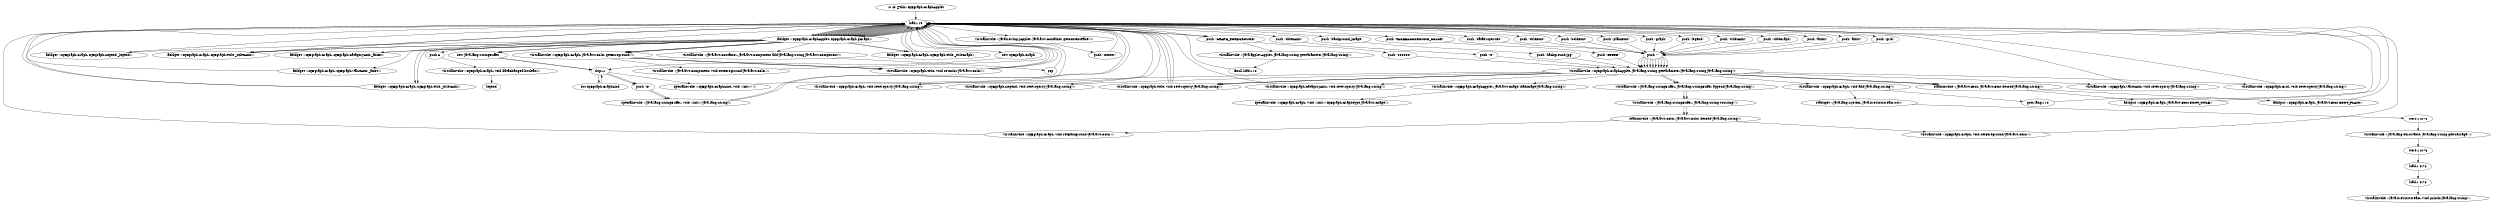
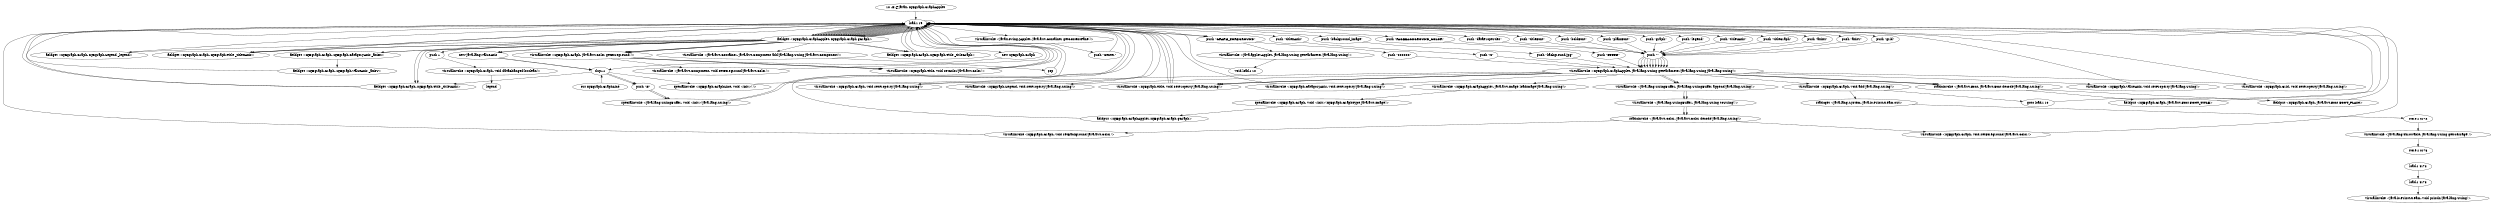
node "r0 := @this: KJEgraph.GraphApplet": label "r0 := @this: KJEgraph.GraphApplet" -> "r0 := @javax: KJEgraph.GraphApplet"
edge "fieldget <KJEgraph.GraphApplet: KJEgraph.Graph gGraph>" -> "fieldget <KJEgraph.Graph: KJEgraph.ValueAxis _axisY>": now "fieldget <KJEgraph.Graph: KJEgraph.CatagoryAxis _axisX>" -> "fieldget <KJEgraph.Graph: KJEgraph.ValueAxis _axisY>"
node "push 6": label "push 6" -> "push 1"
node "new java.lang.StringBuffer": label "new java.lang.StringBuffer" -> "new java.lang.ValueAxis"
node "ifnull load.r r0": label "ifnull load.r r0" -> "void load.r r0"
edge "dup1.r" -> "out KJEgraph.GraphLine": now "dup1.r" -> "fieldget <KJEgraph.Graph: KJEgraph.Title _titleYAxis>"
node "goto lang.r r0": label "goto lang.r r0" -> "goto load.r r0"
node "fieldput <KJEgraph.GraphApplet: KJEgraph.Graph gGraph>": added
edge "store.r $r73" -> "load.r $r72": removed
